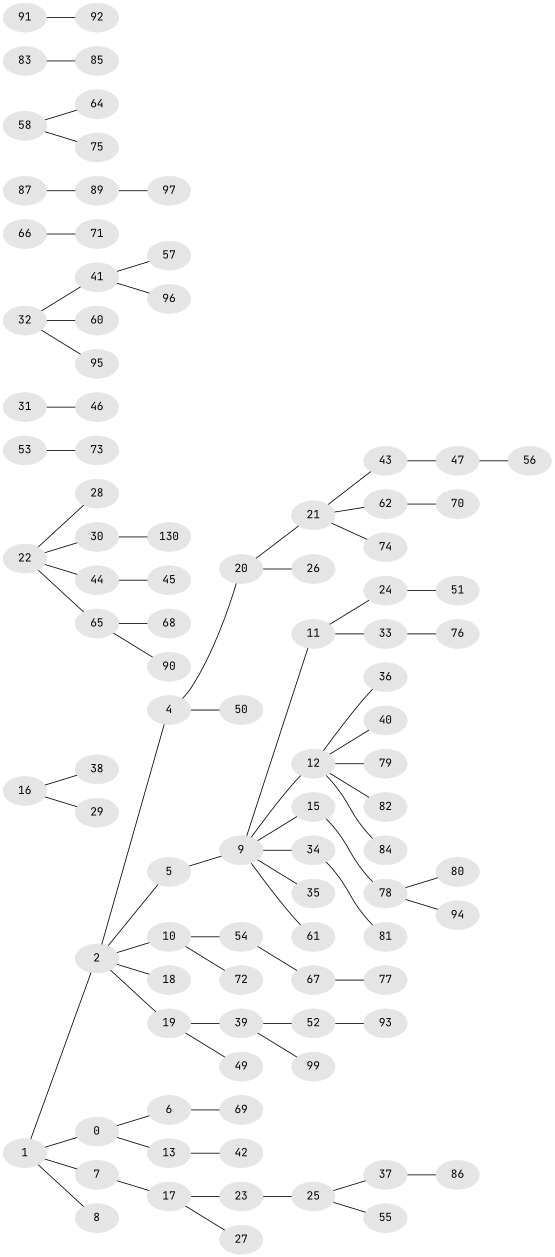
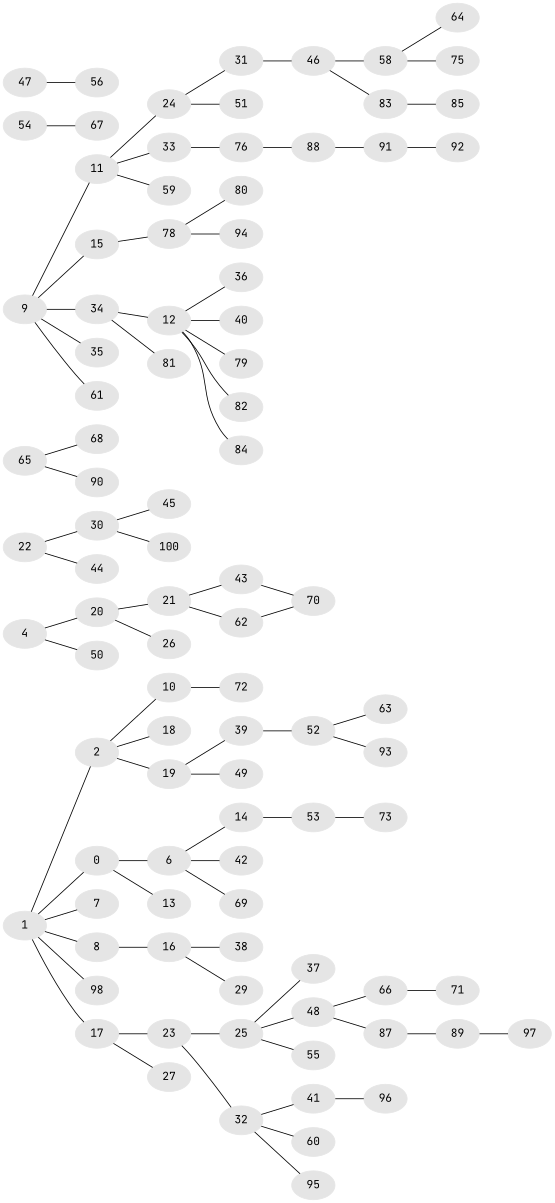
edge "46" -- "58": added
edge "31" -- "24": added
edge "46" -- "83": added
node "88": added
node "59": added
node "57": removed
edge "43" -- "47": now "43" -- "70"
node "28": removed
node "130": label "130" -> "100"
node "74": removed
edge "44" -- "45": now "30" -- "45"
edge "22" -- "65": removed
node "63": added
edge "12" -- "9": now "12" -- "34"
node "14": added
edge "4" -- "2": removed
node "5": removed
edge "10" -- "54": removed
edge "8" -- "16": added
node "77": removed
node "98": added
node "48": added
node "99": removed
edge "23" -- "32": added
edge "13" -- "42": now "6" -- "42"
node "86": removed
edge "7" -- "17": now "1" -- "17"
